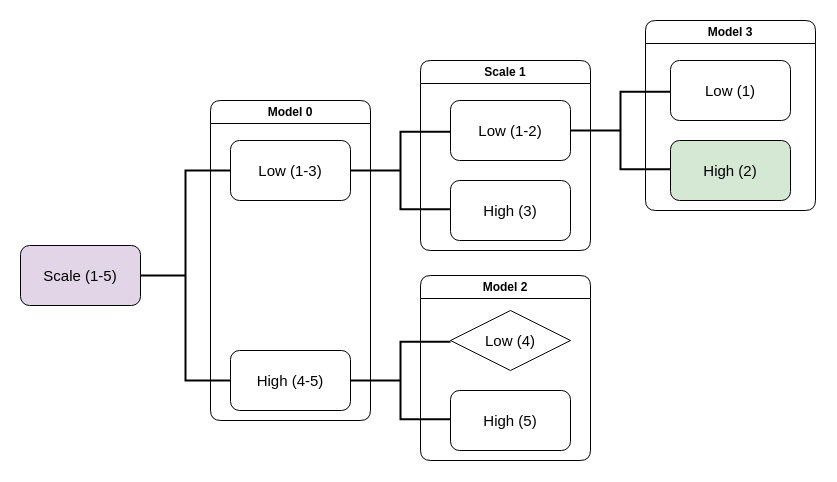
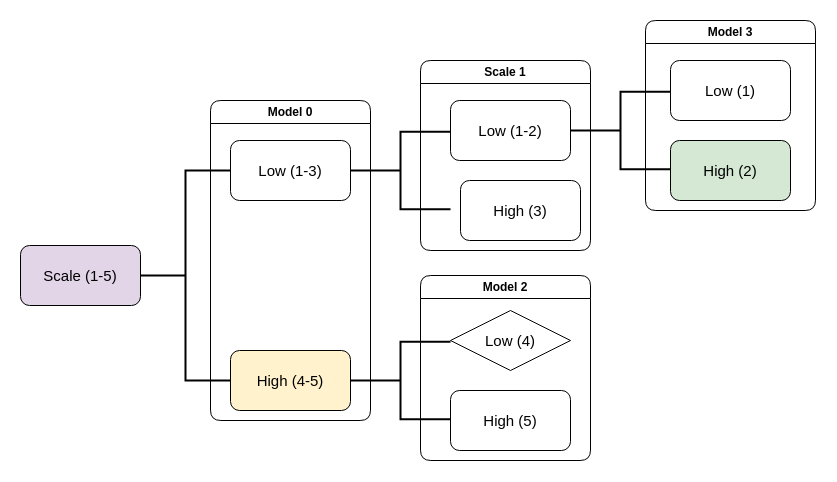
node "High (3)": moved (511, 211) -> (521, 211)
node "High (4-5)": fillcolor #ffffff -> #fff2cc
